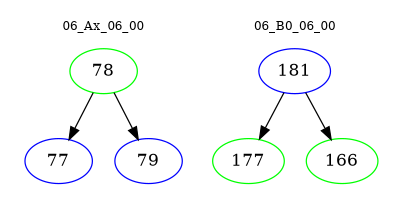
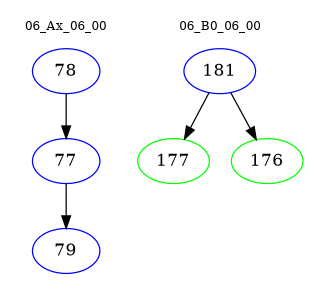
node "78": color green -> blue
edge "78" -> "79": now "77" -> "79"
node "166": label "166" -> "176"
